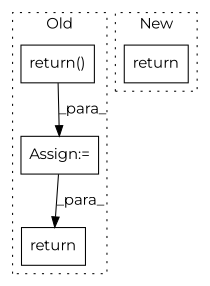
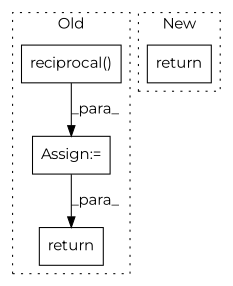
node "return()": label "return()" -> "reciprocal()"
